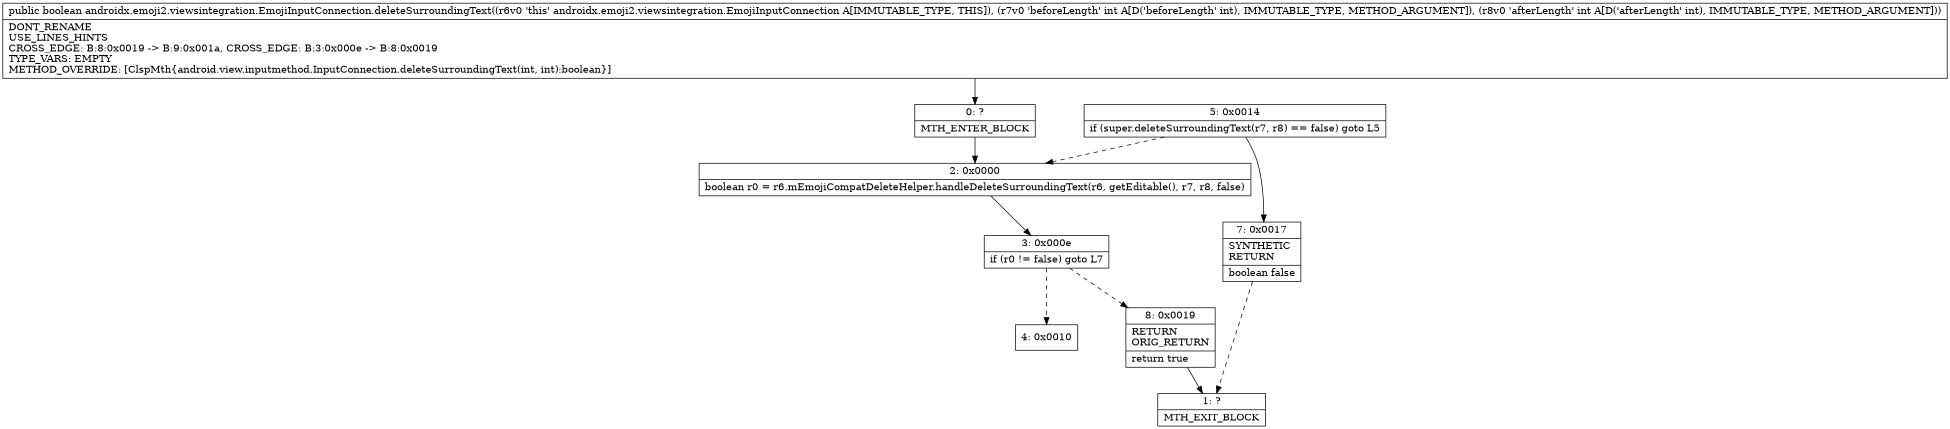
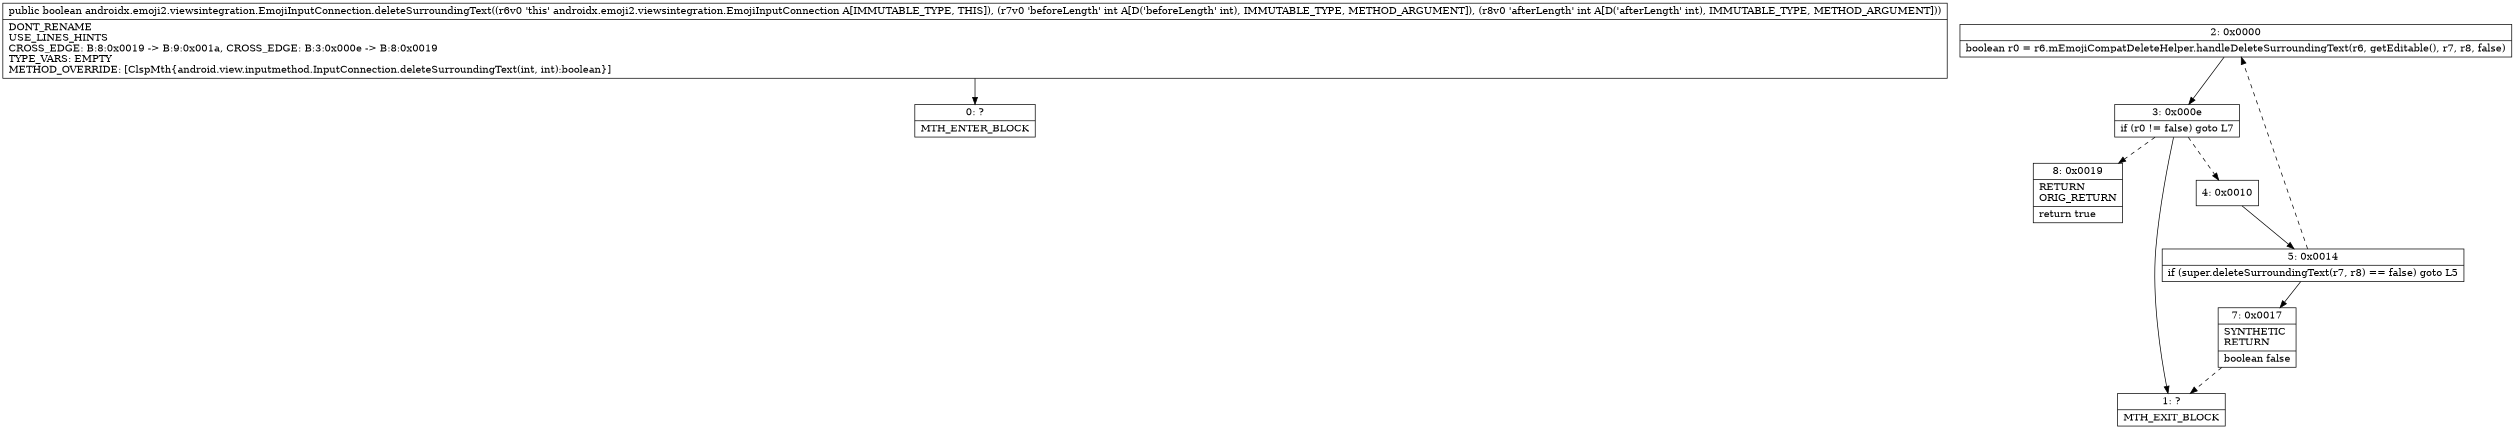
edge "0: ?" -> "2: 0x0000": removed
edge "4: 0x0010" -> "5: 0x0014": added
edge "8: 0x0019" -> "1: ?": now "3: 0x000e" -> "1: ?"
